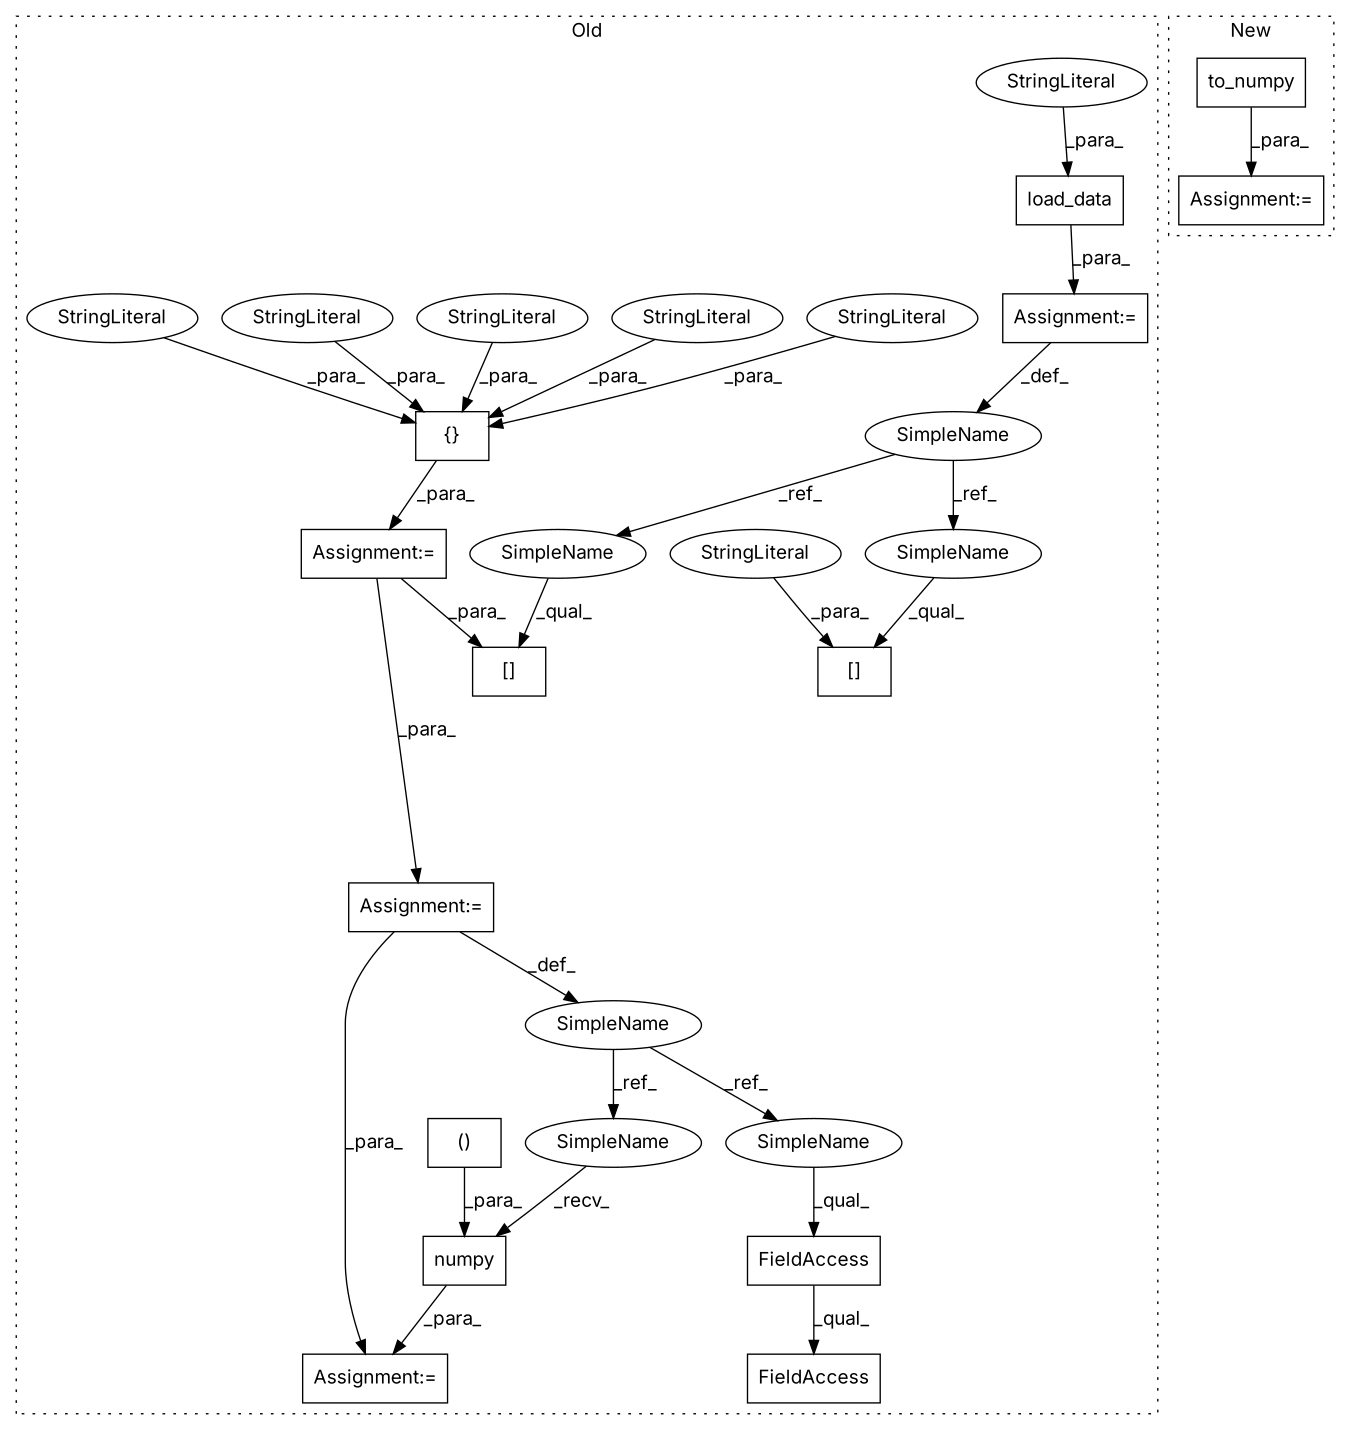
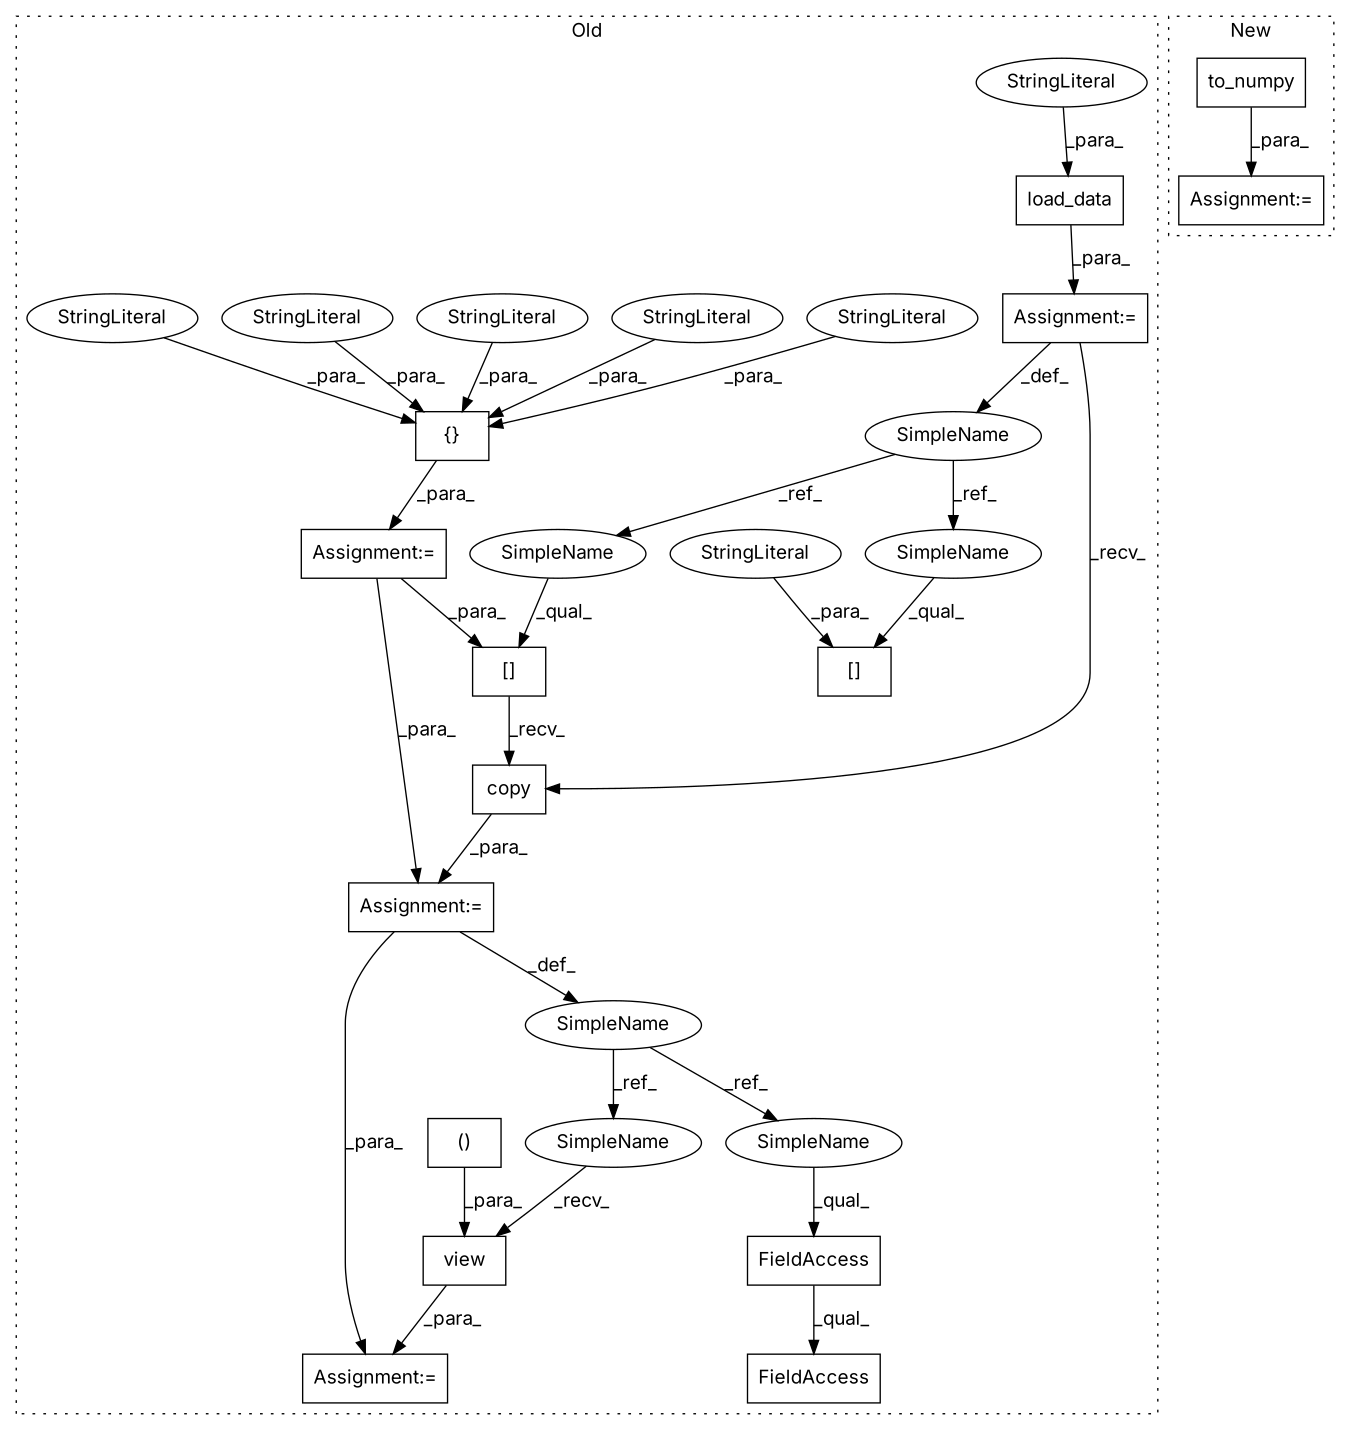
node "copy": added
node "numpy": label "numpy" -> "view"
